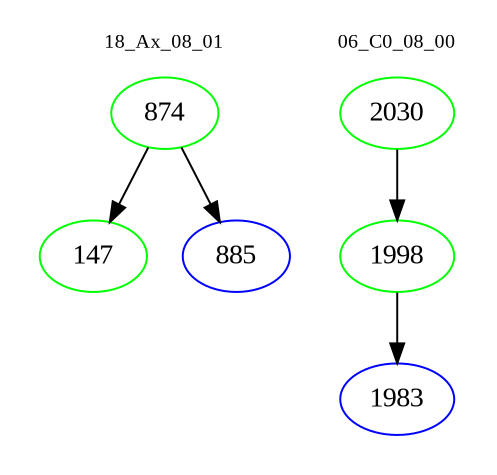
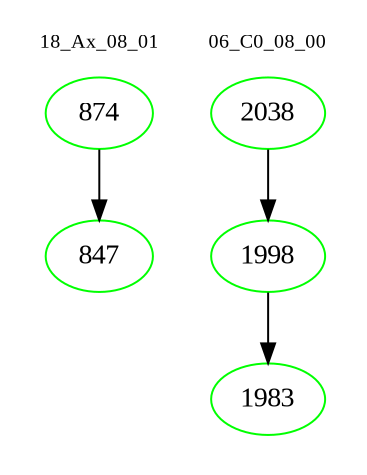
node "2030": label "2030" -> "2038"
node "147": label "147" -> "847"
node "885": removed
node "1983": color blue -> green
